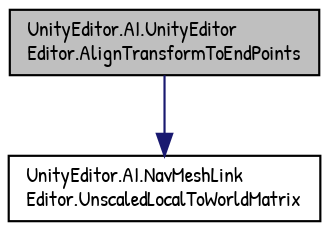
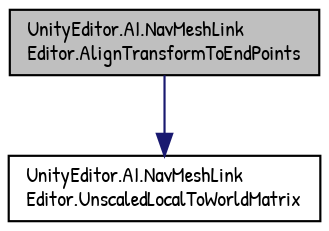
node "UnityEditor.AI.UnityEditor Editor.AlignTransformToEndPoints": label "UnityEditor.AI.UnityEditor Editor.AlignTransformToEndPoints" -> "UnityEditor.AI.NavMeshLink Editor.AlignTransformToEndPoints"
